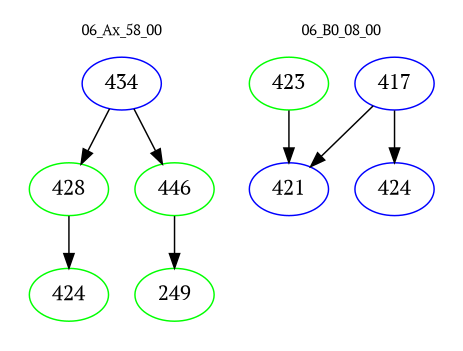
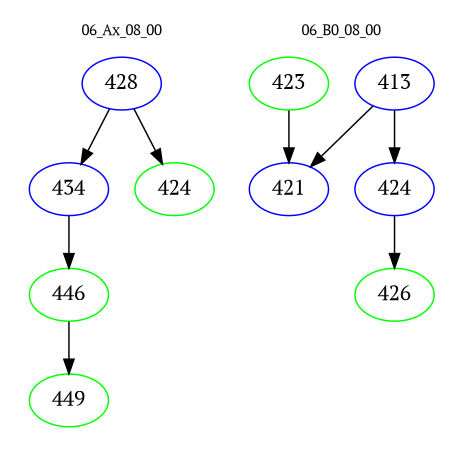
cluster "06_Ax_58_00": label "06_Ax_58_00" -> "06_Ax_08_00"
node "417": label "417" -> "413"
edge "434" -> "428": reversed
node "428": color green -> blue
node "249": label "249" -> "449"
node "426": added
